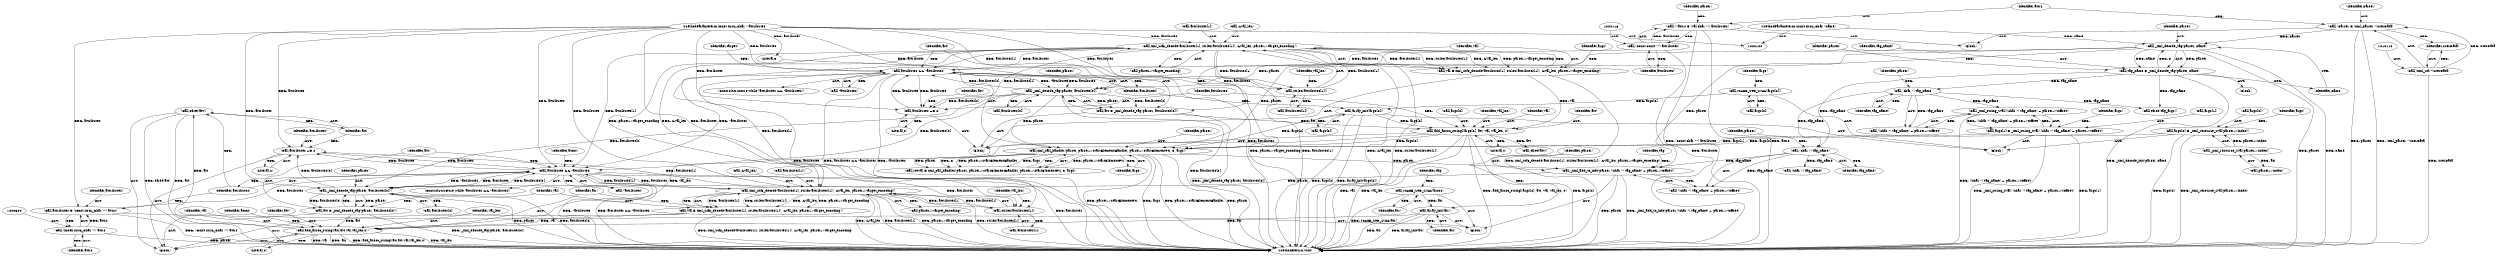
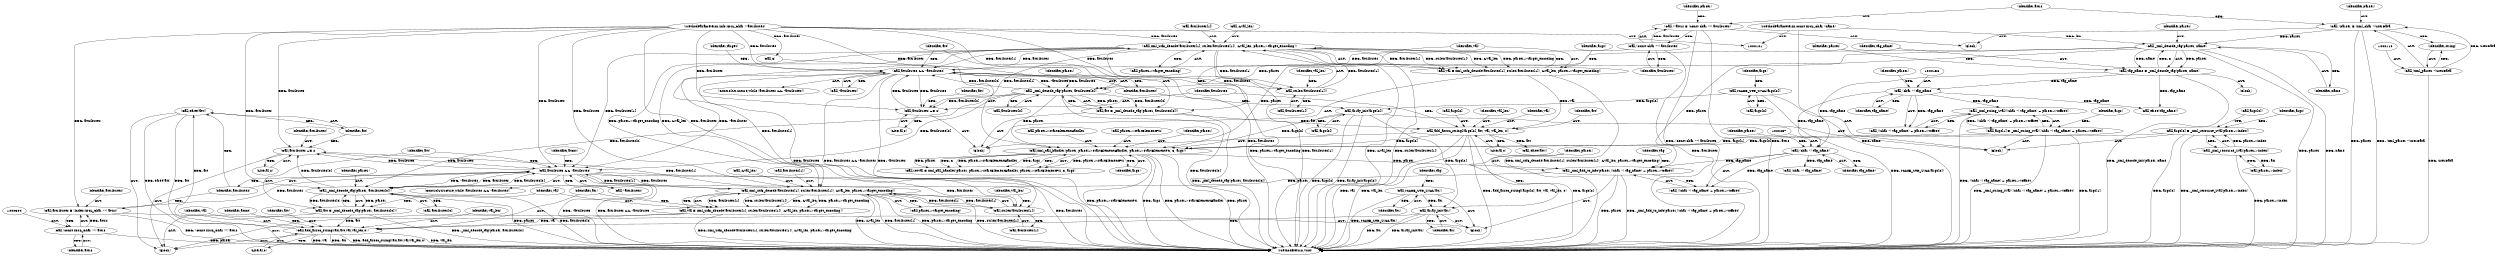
node "(MethodParameterIn,const XML_Char **attributes)": label "(MethodParameterIn,const XML_Char **attributes)" -> "(MethodParameterIn,info XML_Char **attributes)"
node "1000116": removed
node "(Call,**attrs = (val char **) attributes)": label "(Call,**attrs = (val char **) attributes)" -> "(Call,**attrs = (const char **) attributes)"
node "(Call,*parser = (xml_parser *)userData)": label "(Call,*parser = (xml_parser *)userData)" -> "(Call,*parser = (xml_char *)userData)"
edge "(MethodParameterIn,const XML_Char *name)" -> "(Call,_xml_decode_tag(parser, name))": label "DDG: name" -> "DDG: len"
node "(Call,(const const **) attributes)": label "(Call,(const const **) attributes)" -> "(Call,(const char **) attributes)"
node "1000100": label "1000100" -> "1000101"
node "1010110": label "1010110" -> "1000110"
node "(Identifier,userData)": label "(Identifier,userData)" -> "(Identifier,string)"
node "(Literal,3)": label "(Literal,3)" -> "(Call,3)"
node "1000156": added
edge "(Identifier,name)" -> "(Call,_xml_decode_tag(parser, name))": label "STD: " -> "AST: "
node "(Call,(xml_utf *)userData)": label "(Call,(xml_utf *)userData)" -> "(Call,(xml_parser *)userData)"
edge "(Call,tag_name = _xml_decode_tag(parser, name))" -> "(Identifier,name)": now "(Call,_xml_decode_tag(parser, name))" -> "(Identifier,name)"
node "(Call,efree(tag_args))": label "(Call,efree(tag_args))" -> "(Call,efree(tag_name))"
node "(Call,args[1])": removed
edge "(Call,args[0])" -> "(Call,args[0] = _xml_resource_zval(parser->index))": label "AST: " -> "STD: "
edge "(Call,array_init(args[2]))" -> "(Call,add_assoc_stringl(args[2], att, val, val_len, 0))": now "(Call,array_init(args[2]))" -> "(Call,array_init(atr))"
node "(Call,parser->startElementHandler)": added
node "(Call,parser->startElementPtr)": added
node "1000257": added
edge "(Call,args[0] = _xml_resource_zval(parser->index))" -> "(Call,_xml_resource_zval(parser->index))": added, label "CFG:"
edge "(Call,add_assoc_stringl(args[2], att, val, val_len, 0))" -> "(Call,add_assoc_stringl(atr,att,val,val_len,0))": removed, label "DDG: val_len"
edge "(Call,parser->index)" -> "(Call,_xml_resource_zval(parser->index))": label "AST: " -> "DDG: "
node "(Call,MAKE_STD_ZVAL(assoc))": label "(Call,MAKE_STD_ZVAL(assoc))" -> "(Call,MAKE_STD_ZVAL(atr))"
node "(Call,attributes = (const XML_Char **) attrs)": label "(Call,attributes = (const XML_Char **) attrs)" -> "(Call,attributes = (index XML_Char **) attrs)"
edge "(Call,array_init(atr))" -> "(Call,add_assoc_stringl(atr,att,val,val_len,0))": label "DDG: atr" -> "CFG: "
node "(Call,(index XML_Char **) attrs)": label "(Call,(index XML_Char **) attrs)" -> "(Call,(const XML_Char **) attrs)"
edge "(Call,MAKE_STD_ZVAL(args[2]))" -> "(MethodReturn,void)": added, label "DDG: MAKE_STD_ZVAL(args[2])"
edge "(MethodParameterIn,const XML_Char *name)" -> "(MethodReturn,void)": added, label "DDG: name"
edge "(Call,_xml_resource_zval(parser->index))" -> "(MethodReturn,void)": added, label "DDG: parser->index"
